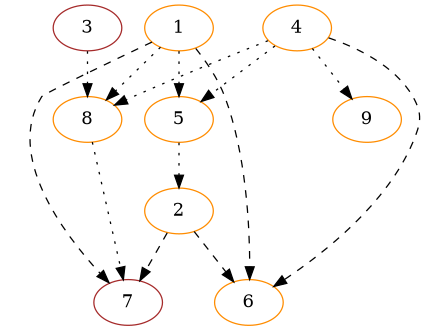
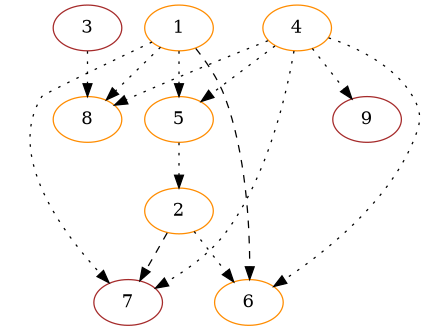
node "9": color darkorange -> brown
edge "1" -> "7": style dashed -> dotted
edge "4" -> "6": style dashed -> dotted
edge "8" -> "7": now "4" -> "7"
edge "2" -> "6": style dashed -> dotted
